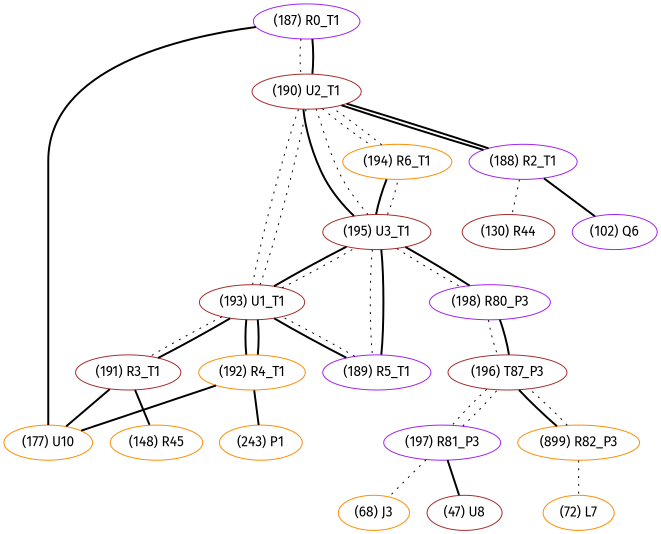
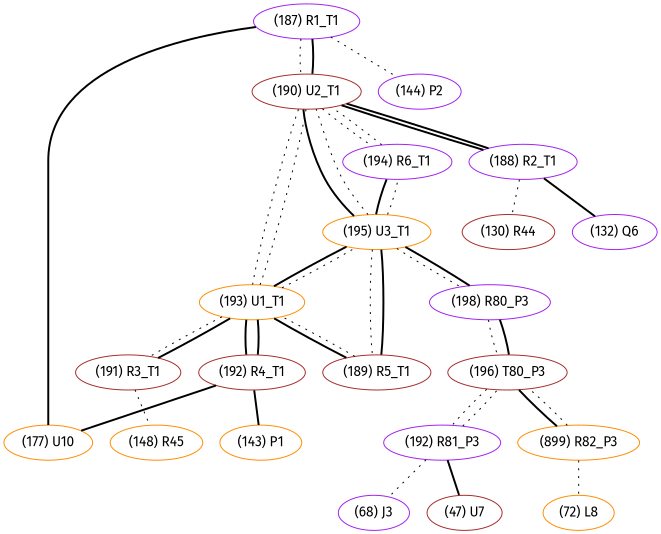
node "(187) R0_T1": label "(187) R0_T1" -> "(187) R1_T1"
node "(144) P2": added
node "(194) R6_T1": color darkorange -> purple
node "(195) U3_T1": color brown -> darkorange
node "(102) Q6": label "(102) Q6" -> "(132) Q6"
node "(193) U1_T1": color brown -> darkorange
node "(192) R4_T1": color darkorange -> brown
node "(189) R5_T1": color purple -> brown
node "(196) T87_P3": label "(196) T87_P3" -> "(196) T80_P3"
edge "(191) R3_T1" -- "(148) R45": style bold -> dotted
edge "(191) R3_T1" -- "(177) U10": removed
node "(243) P1": label "(243) P1" -> "(143) P1"
node "(197) R81_P3": label "(197) R81_P3" -> "(192) R81_P3"
node "(68) J3": color darkorange -> purple
node "(47) U8": label "(47) U8" -> "(47) U7"
node "(72) L7": label "(72) L7" -> "(72) L8"
